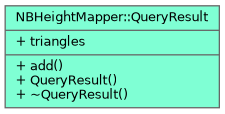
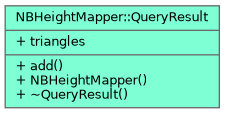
node "NBHeightMapper::QueryResult": text "+ QueryResult()" -> "+ NBHeightMapper()"
